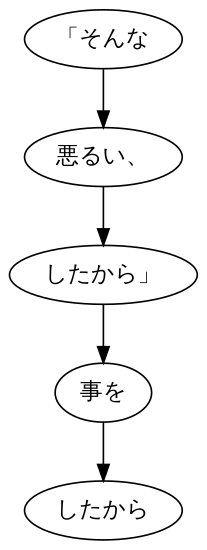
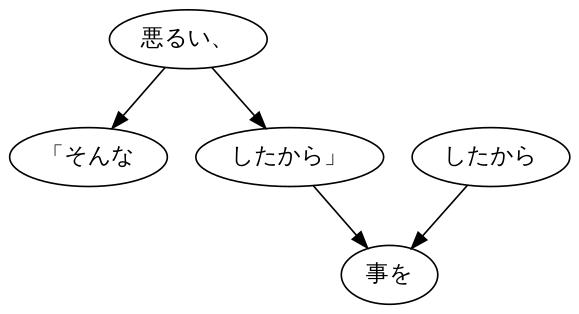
edge "「そんな" -> "悪るい、": reversed
edge "事を" -> "したから": reversed
